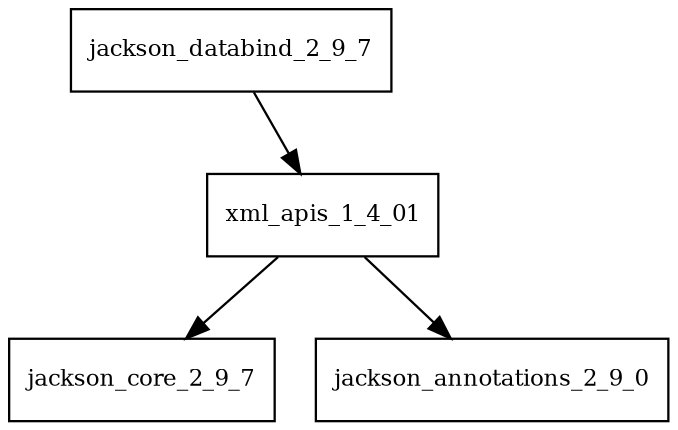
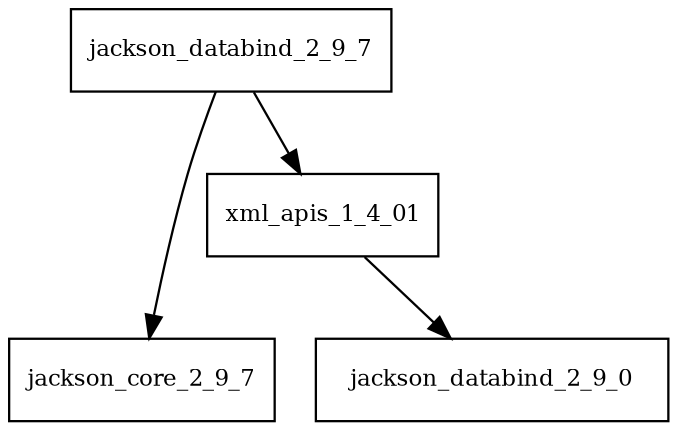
edge "xml_apis_1_4_01" -> "jackson_core_2_9_7": now "jackson_databind_2_9_7" -> "jackson_core_2_9_7"
node "jackson_annotations_2_9_0": label "jackson_annotations_2_9_0" -> "jackson_databind_2_9_0"
